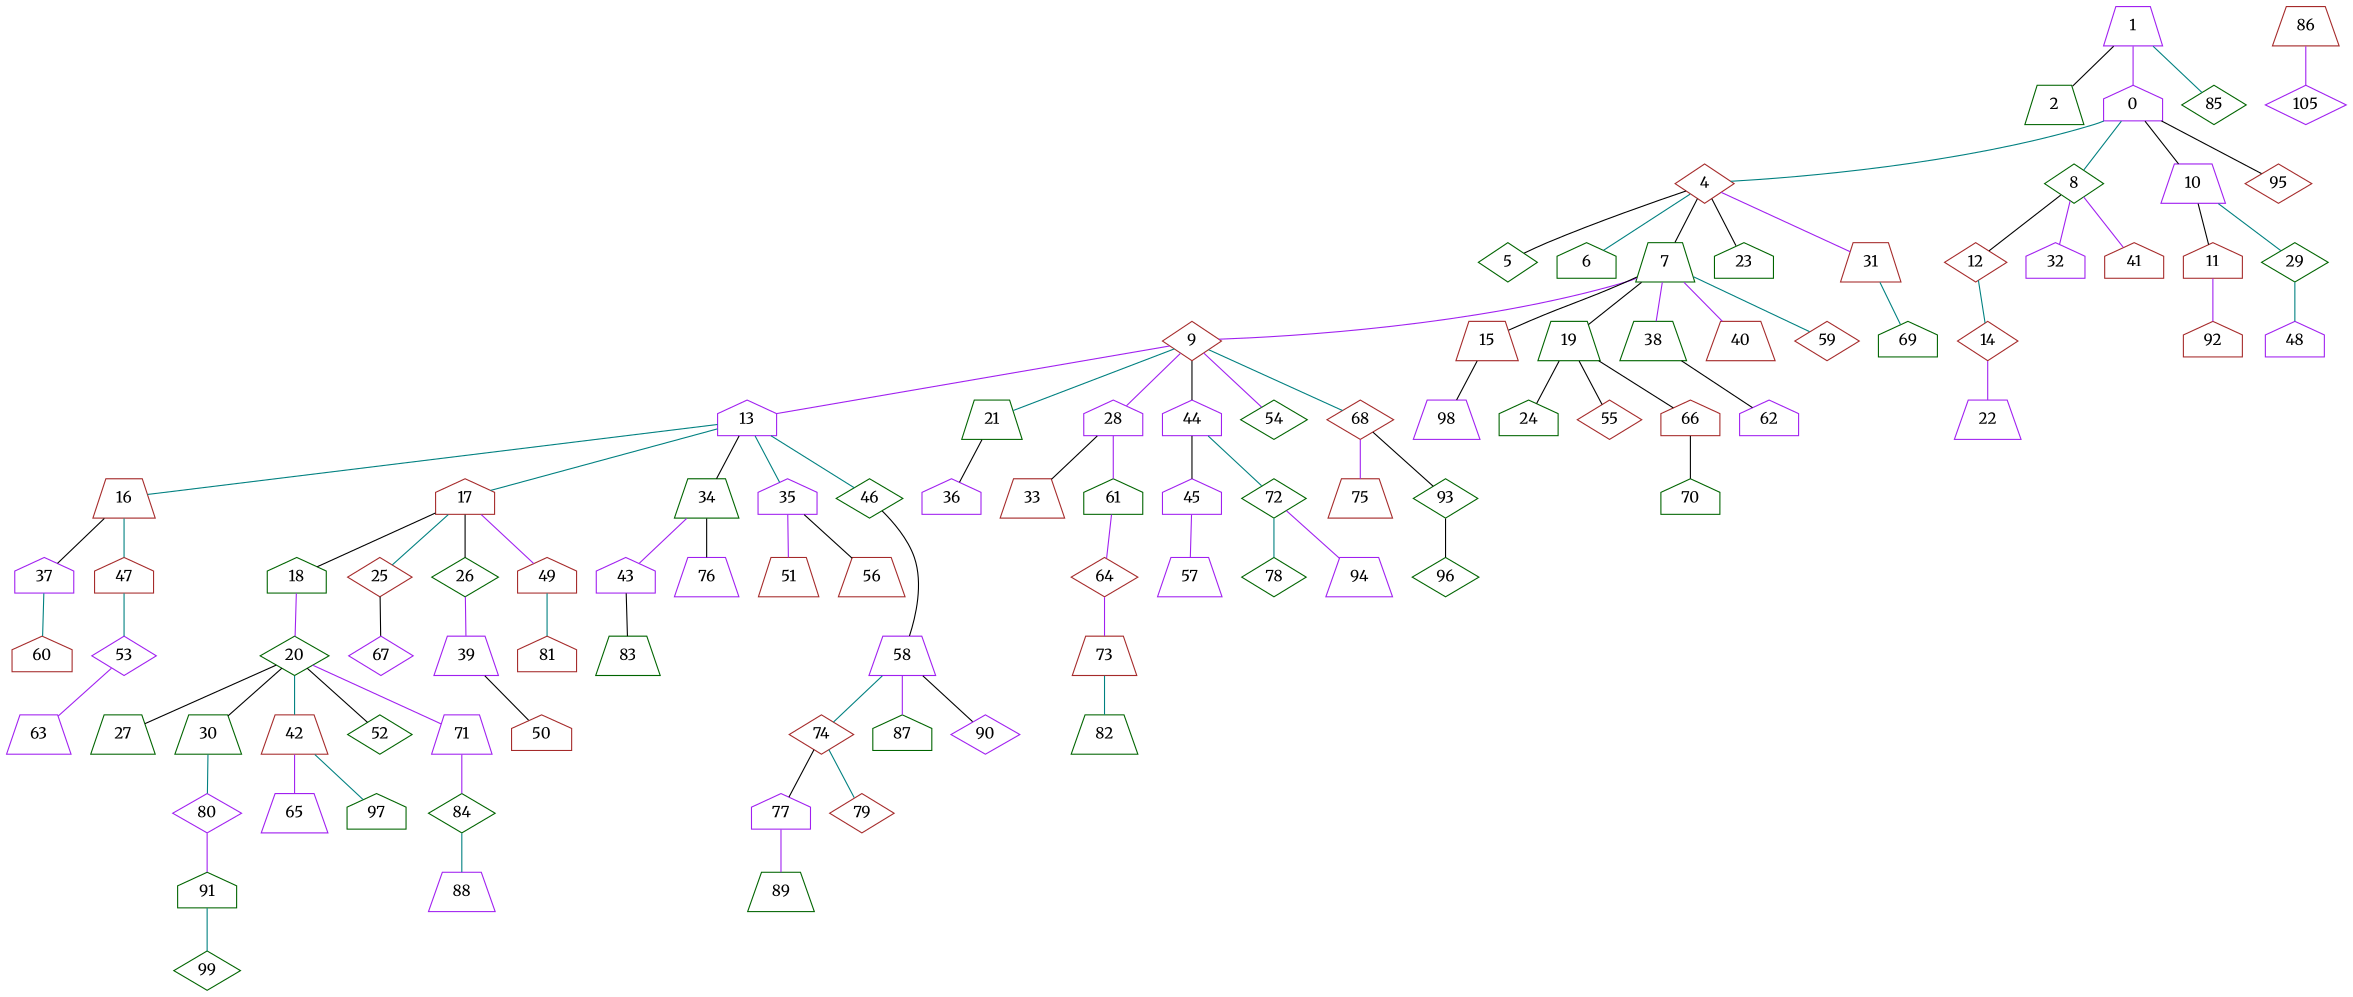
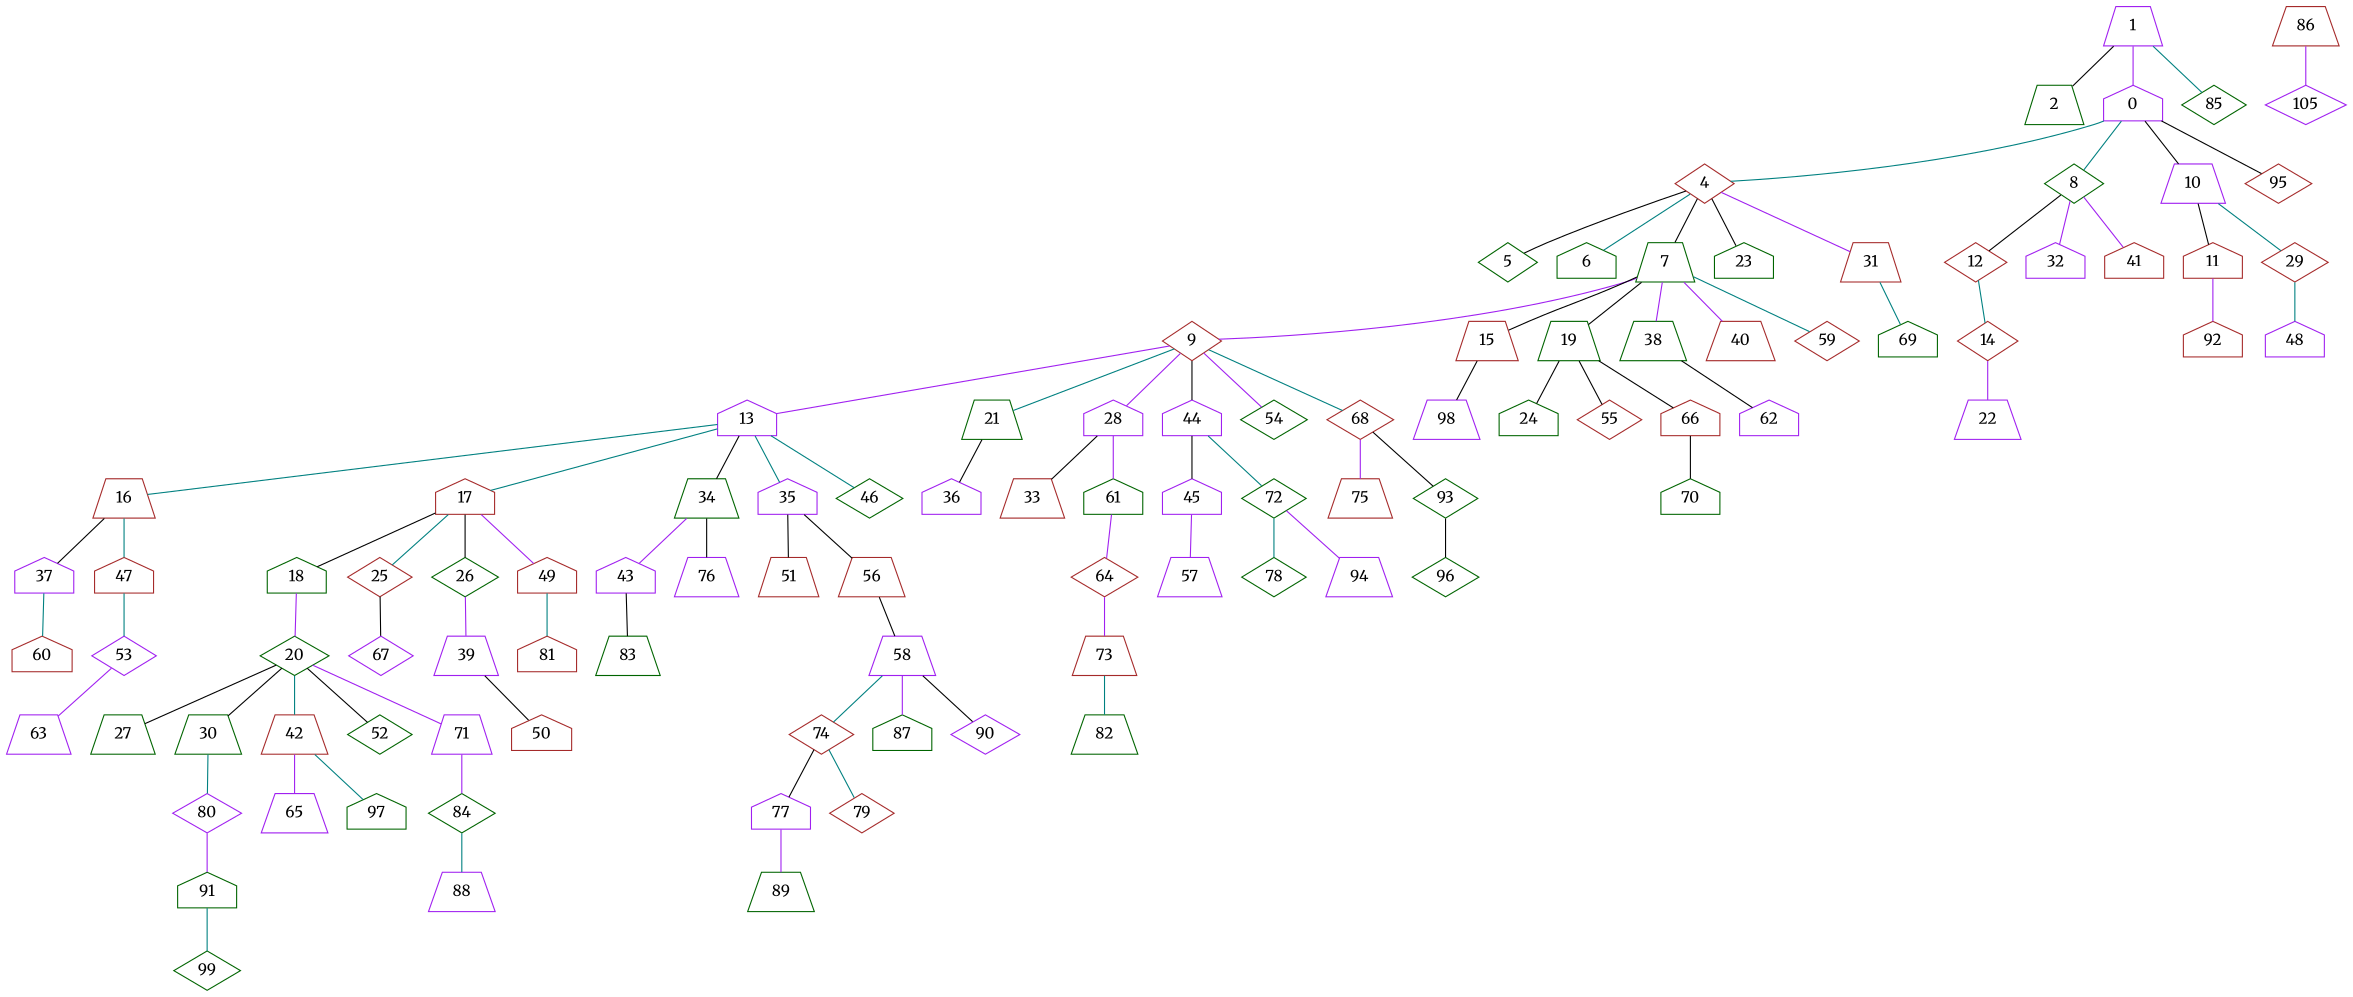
node "29": color darkgreen -> brown
edge "35" -- "51": color purple -> black
edge "46" -- "58": now "56" -- "58"
